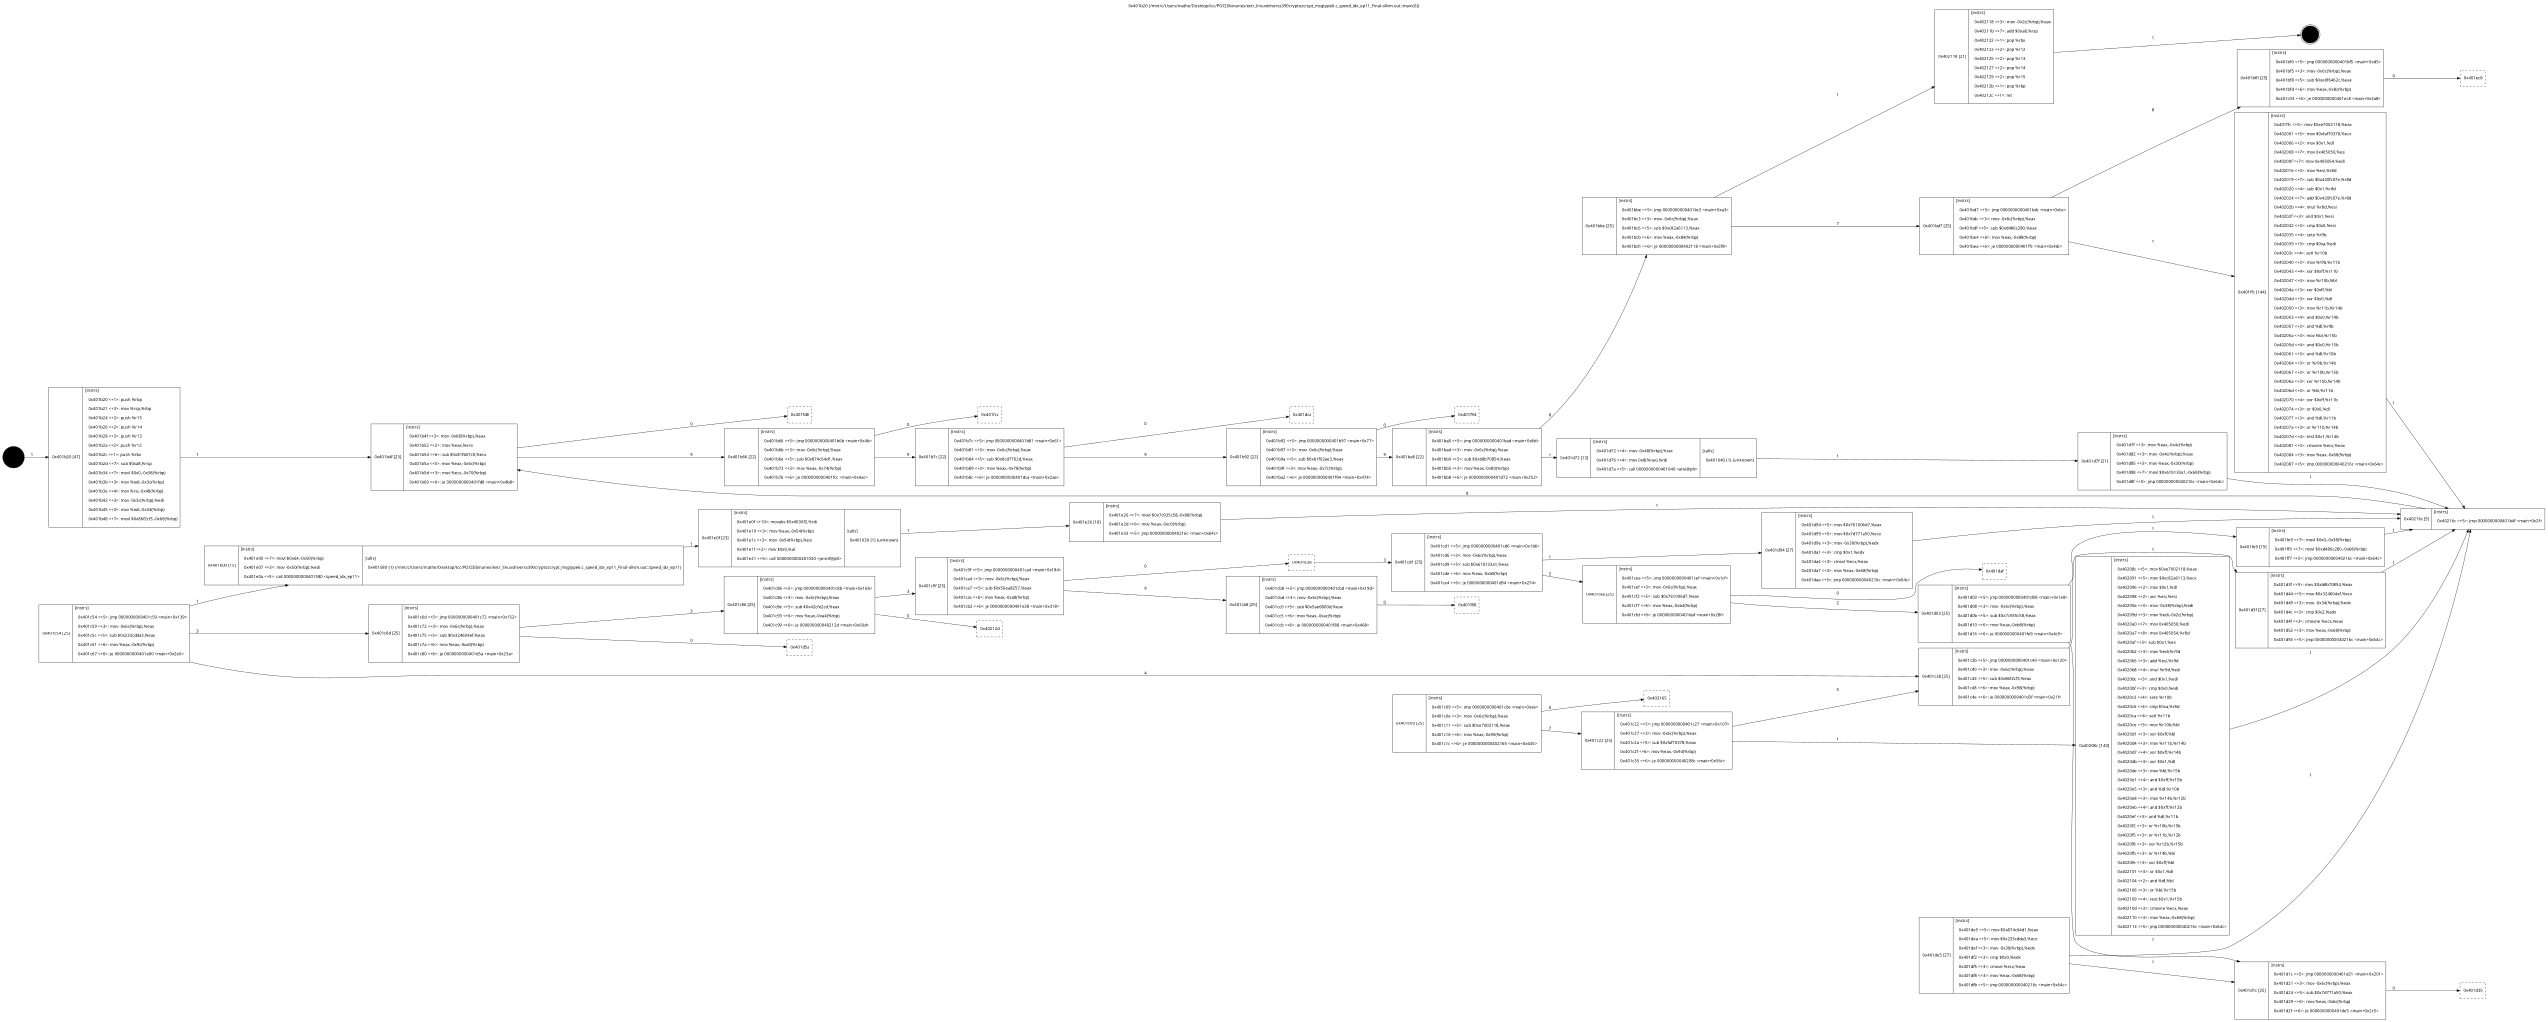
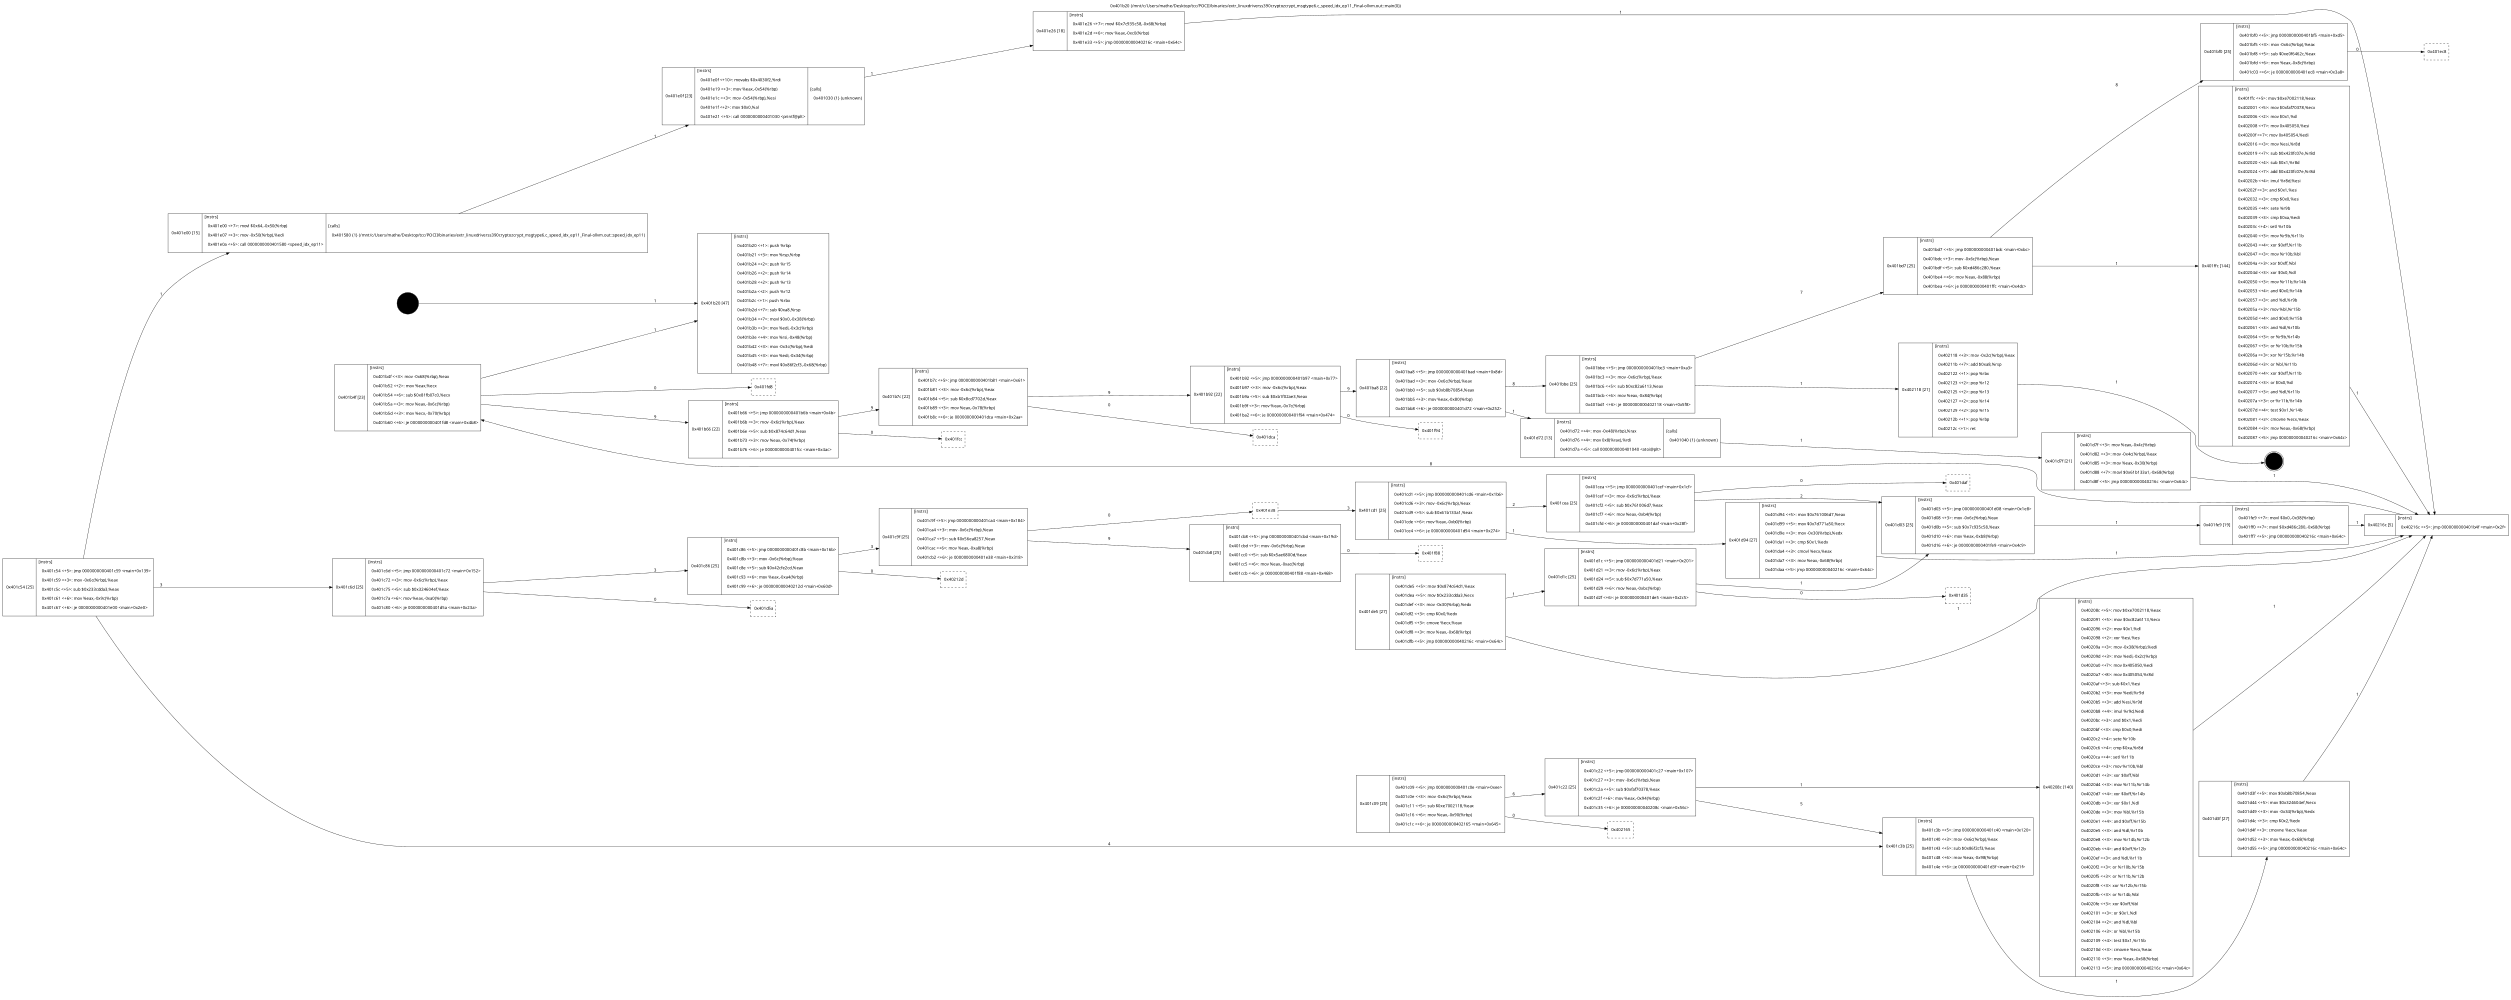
edge "0x401b20 [47]" -> "0x401b4f [23]": reversed
edge "0x401c09 [25]" -> "0x401c22 [25]": label " 7" -> " 6"
edge "0x401d03 [25]" -> "0x401d1c [25]": reversed
